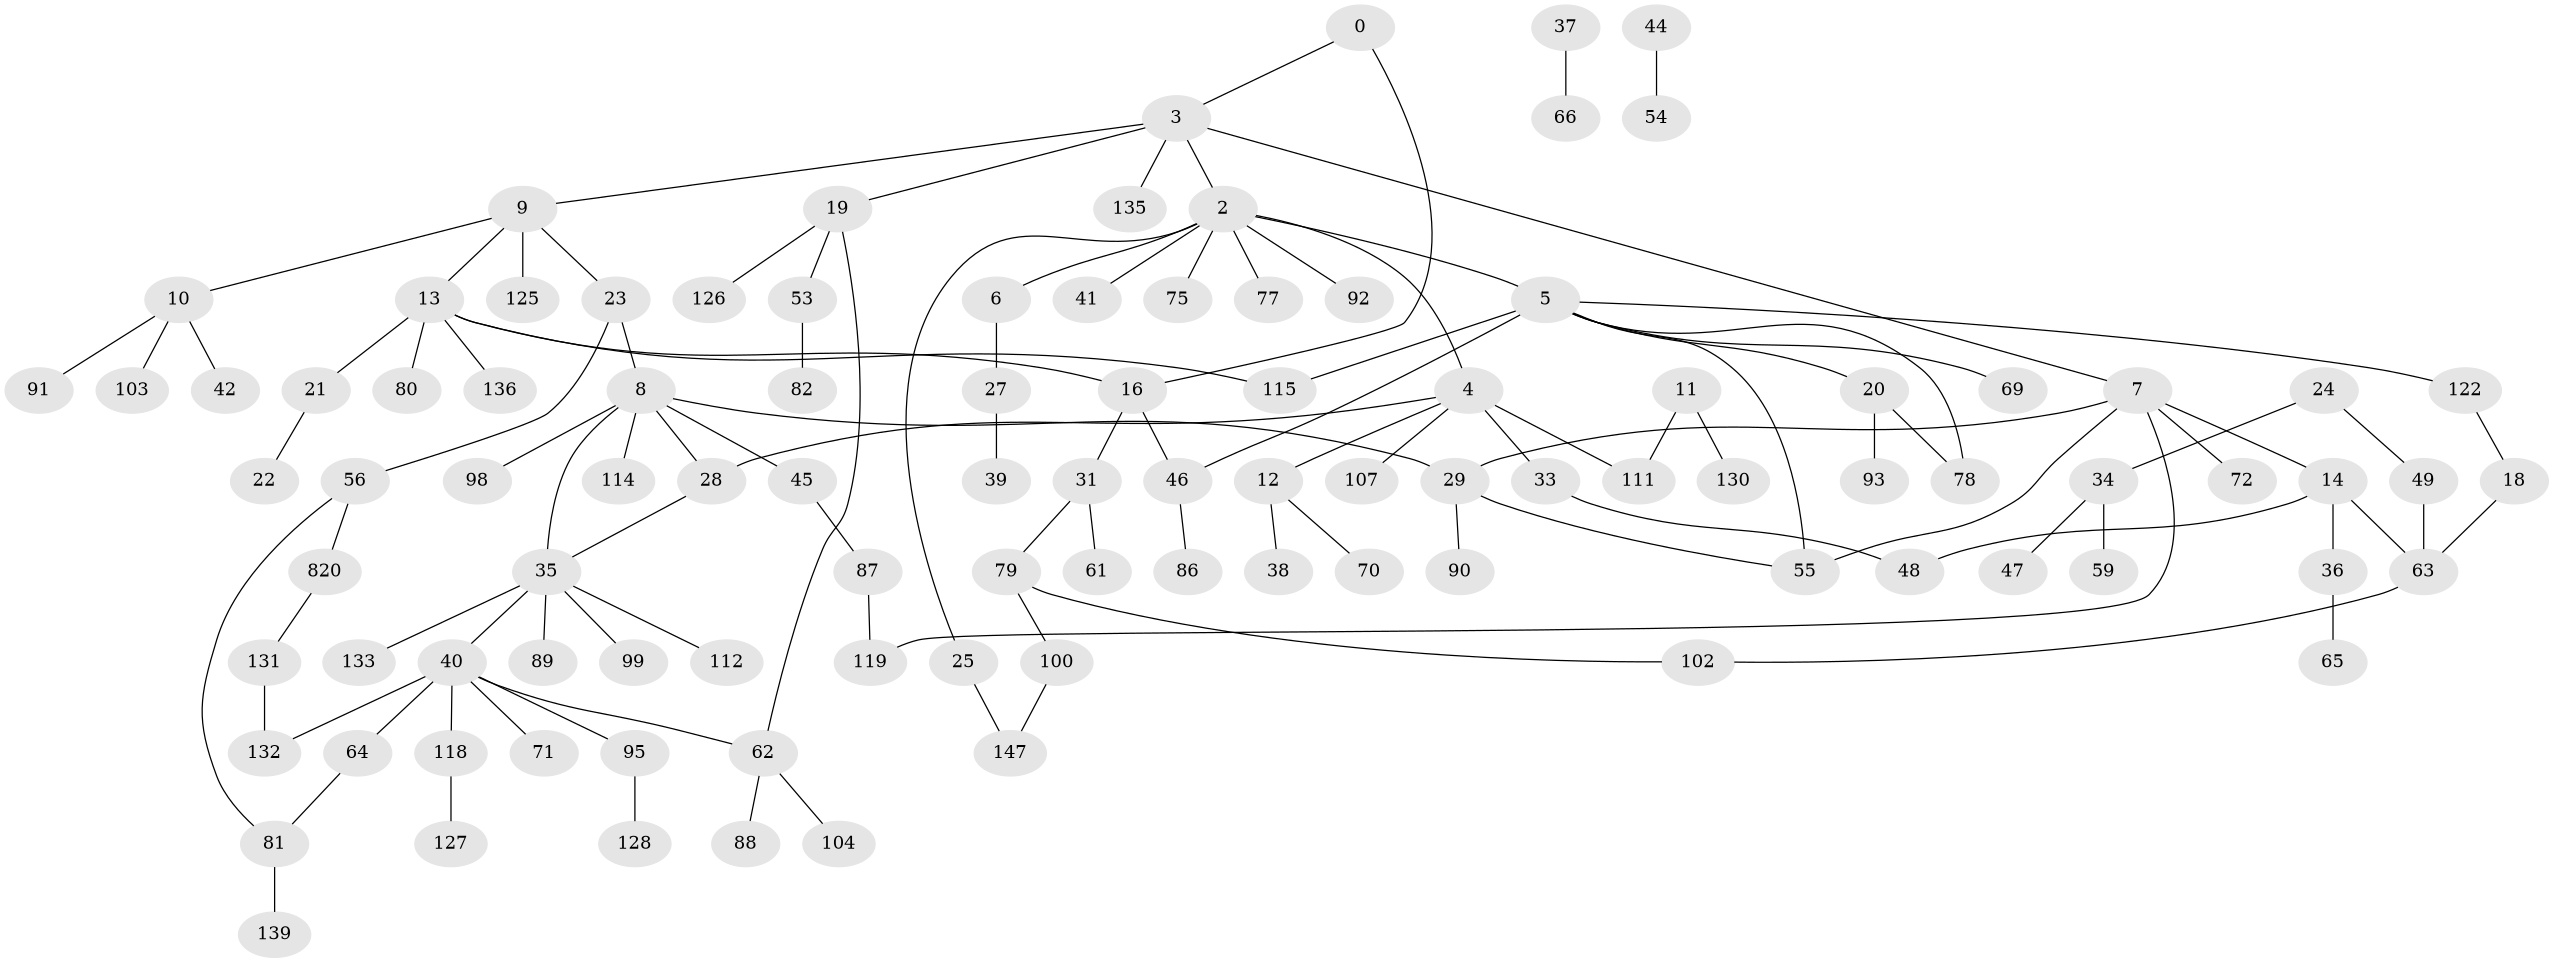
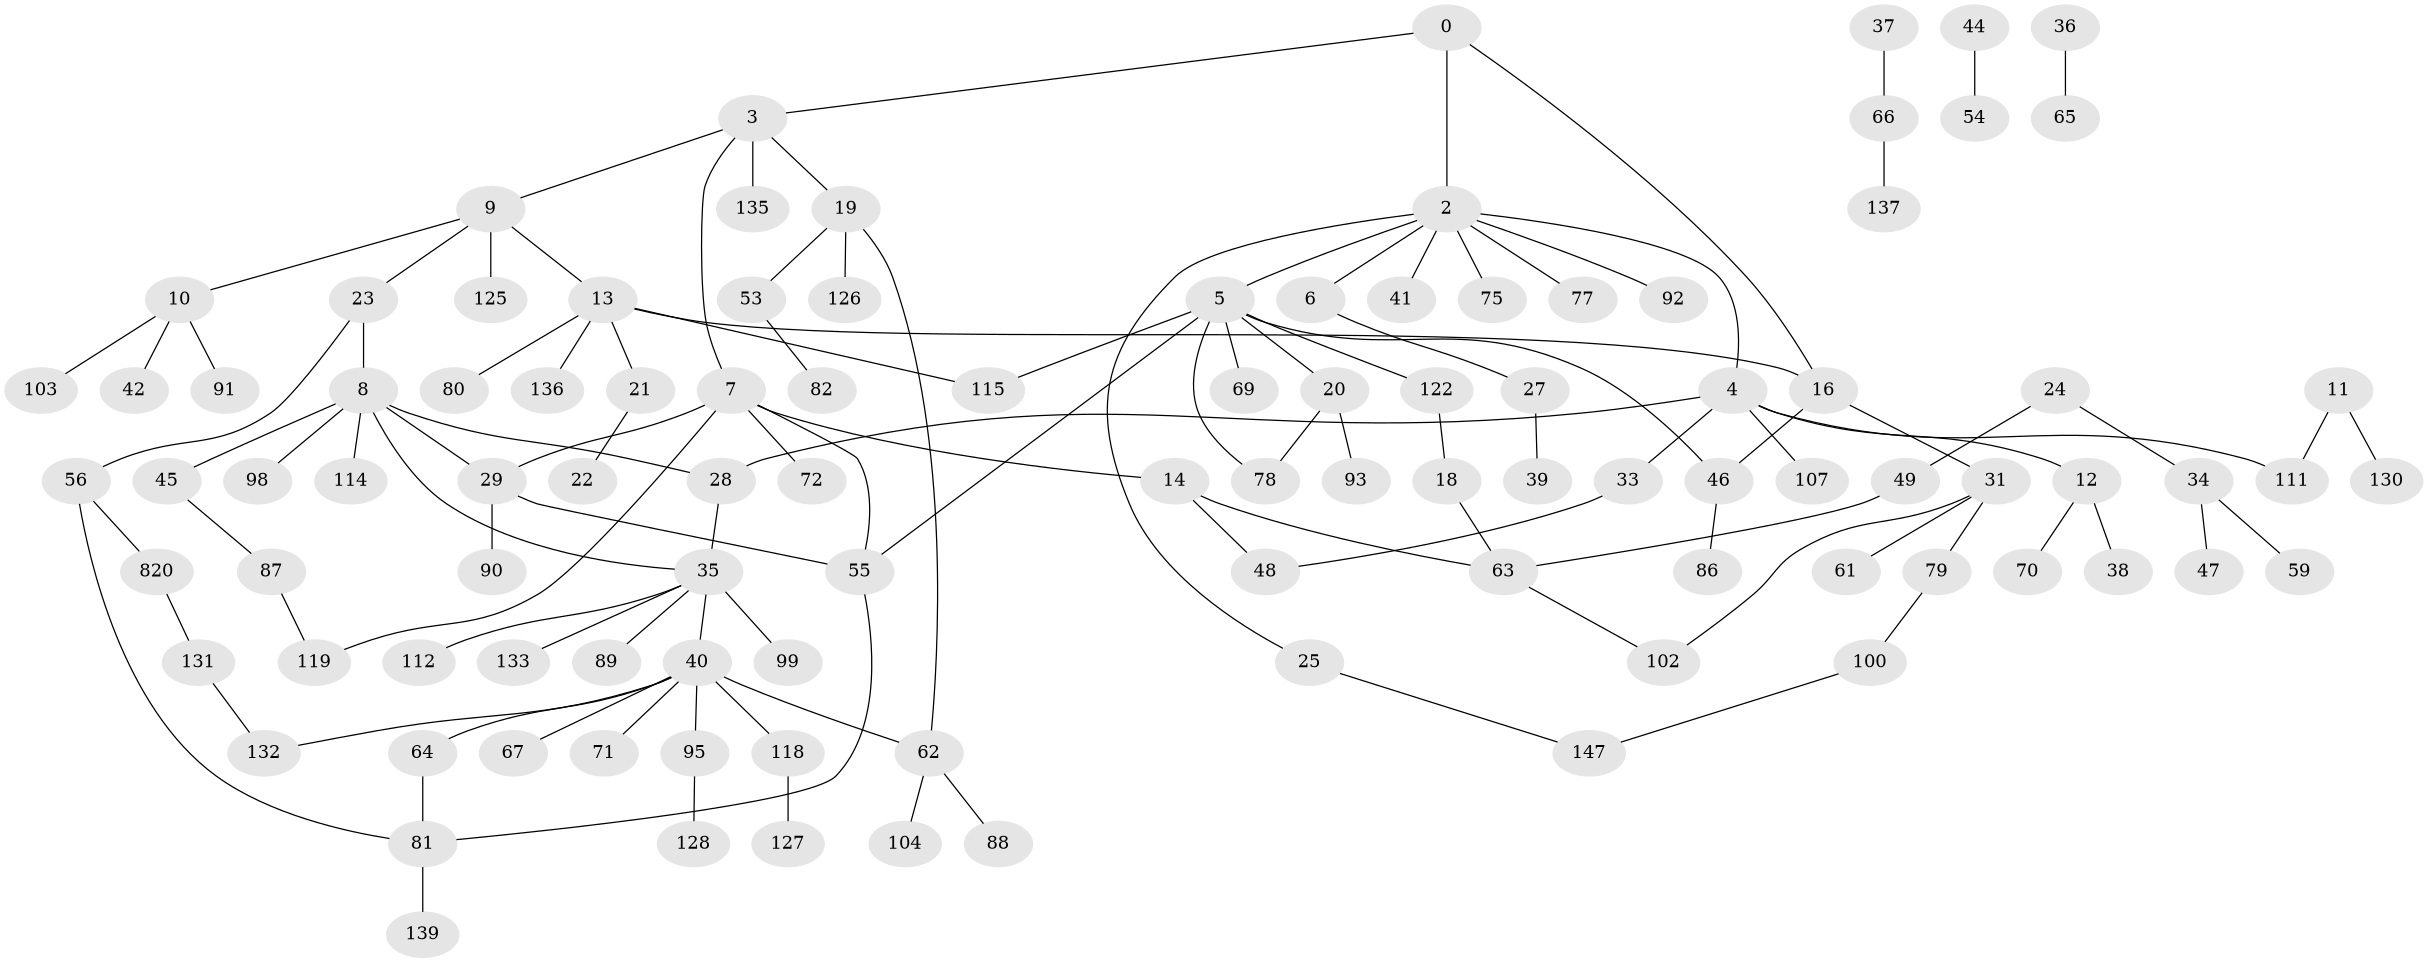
edge "3" -- "2": now "0" -- "2"
node "137": added
edge "14" -- "36": removed
edge "79" -- "102": now "31" -- "102"
node "67": added
edge "55" -- "81": added
